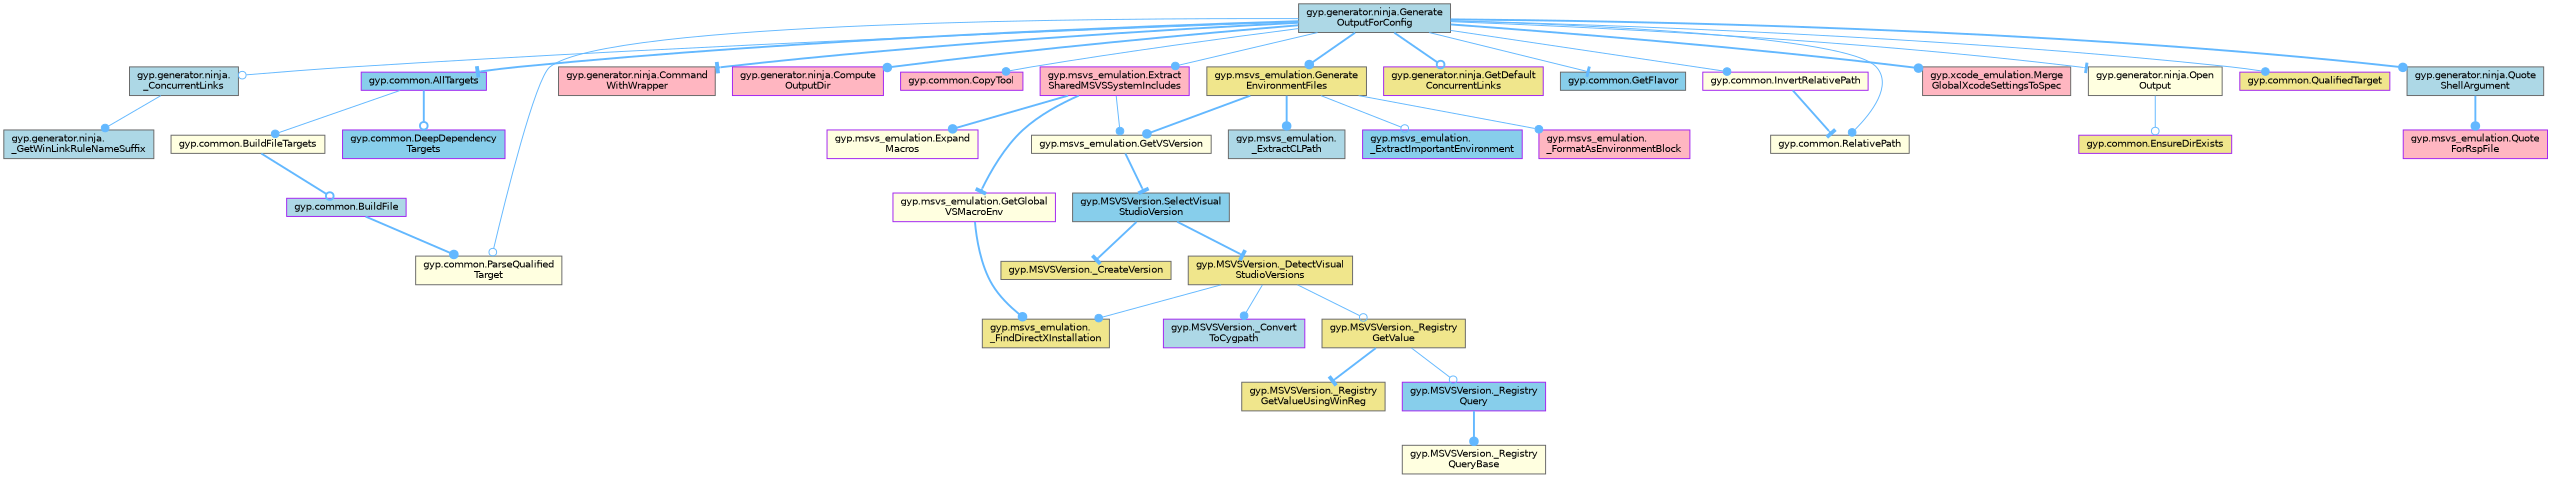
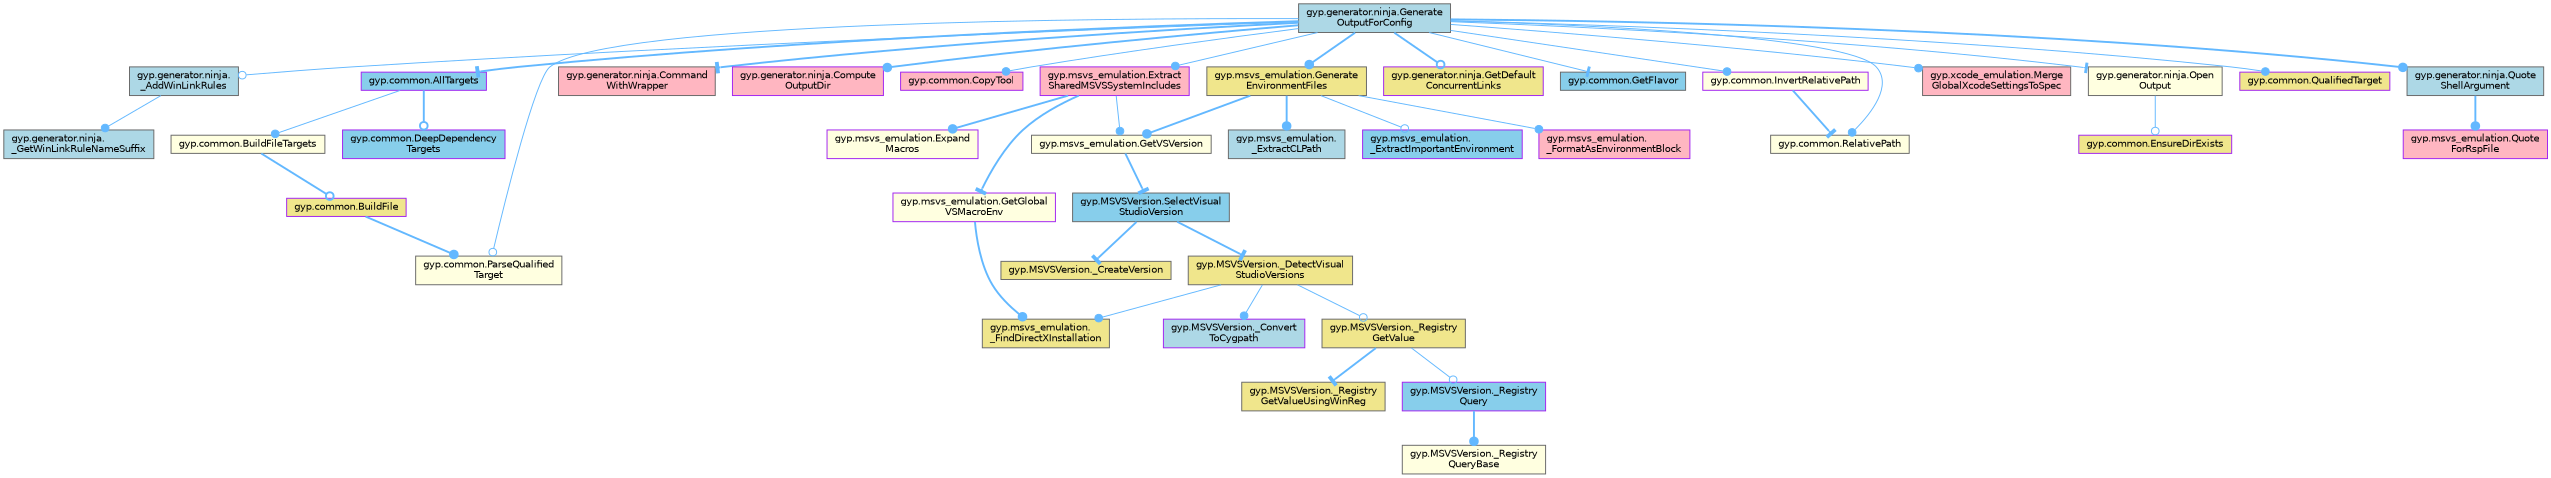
edge "gyp.generator.ninja.Generate OutputForConfig" -> "gyp.xcode_emulation.Merge GlobalXcodeSettingsToSpec": style bold -> solid
node "gyp.generator.ninja. _ConcurrentLinks": label "gyp.generator.ninja. _ConcurrentLinks" -> "gyp.generator.ninja. _AddWinLinkRules"
node "gyp.common.BuildFile": fillcolor lightblue -> khaki
